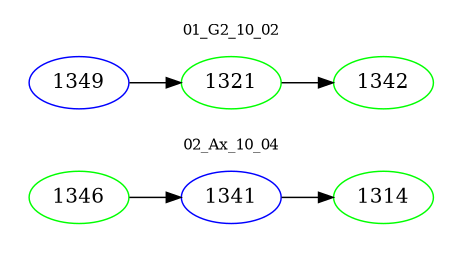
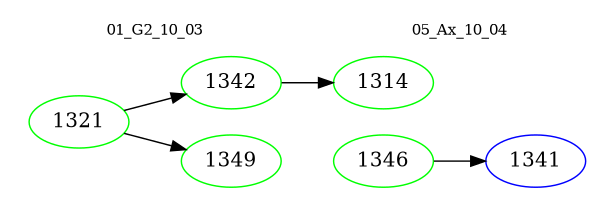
cluster "01_G2_10_02": label "01_G2_10_02" -> "01_G2_10_03"
node "1349": color blue -> green
edge "1349" -> "1321": reversed
cluster "02_Ax_10_04": label "02_Ax_10_04" -> "05_Ax_10_04"
edge "1341" -> "1314": now "1342" -> "1314"
